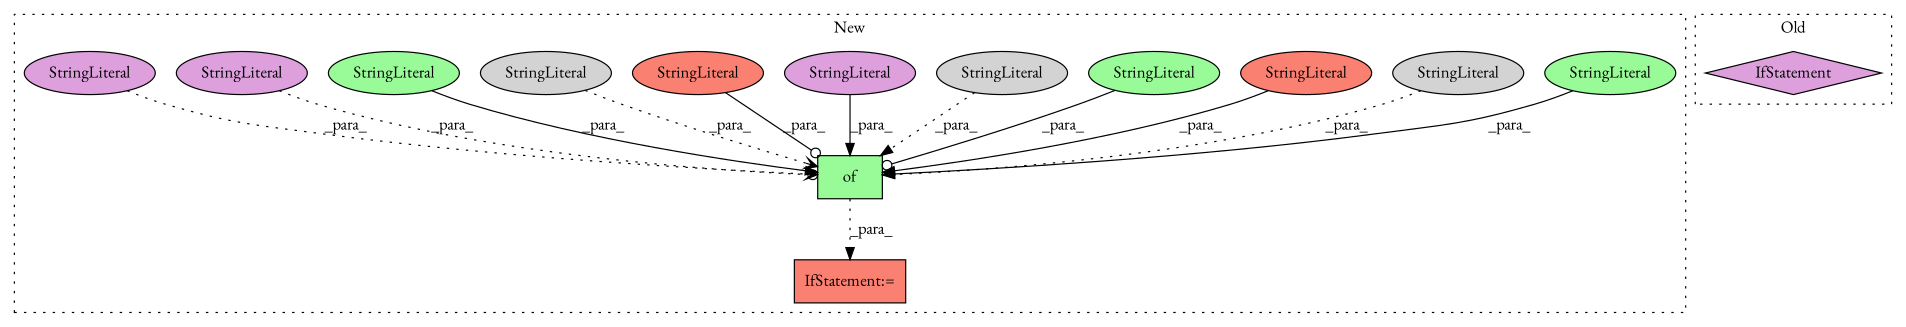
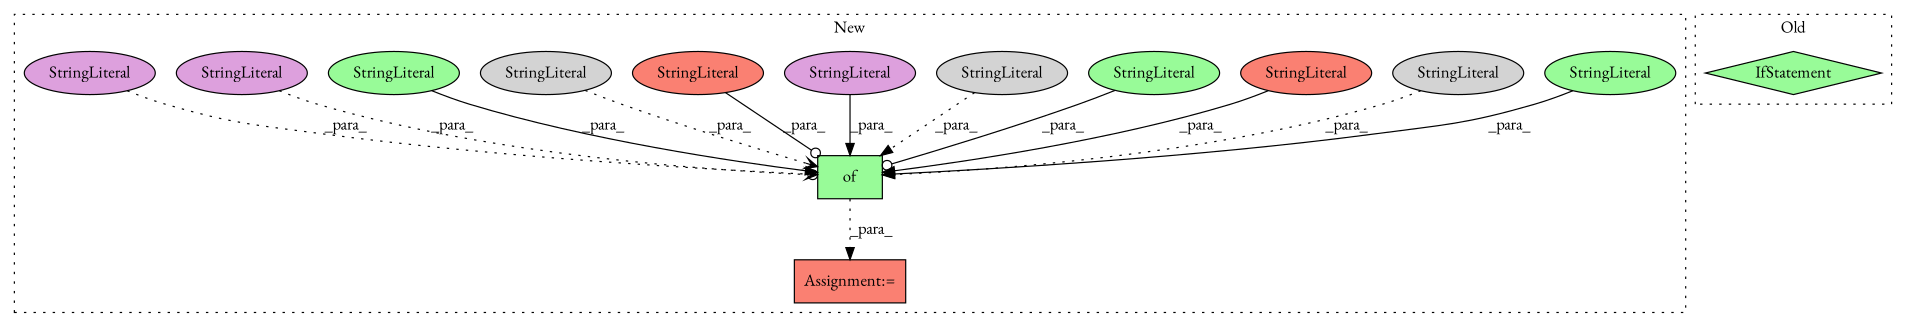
node "IfStatement": fillcolor plum -> palegreen
node "IfStatement:=": label "IfStatement:=" -> "Assignment:="
